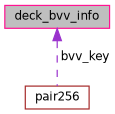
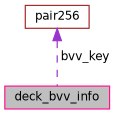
edge "pair256" -> "deck_bvv_info": reversed
